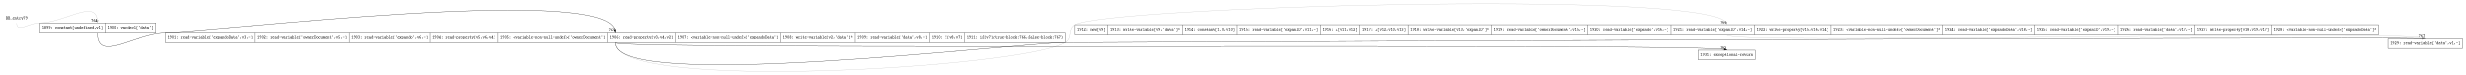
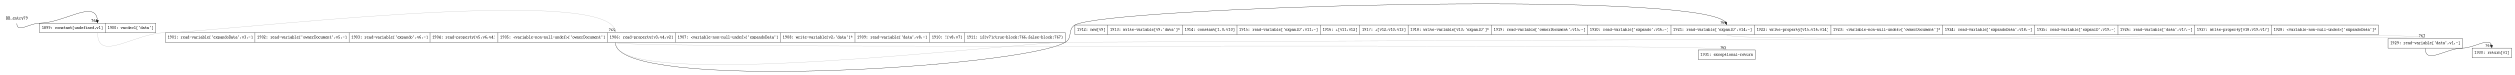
edge "1901: read-variable['expandoData',v3,-]" -> "1912: new[v9]": color gray -> black
edge "1899: constant[undefined,v1]" -> "1901: read-variable['expandoData',v3,-]": color black -> gray
edge "BB_entry79" -> "1899: constant[undefined,v1]": color gray -> black
edge "1901: read-variable['expandoData',v3,-]" -> "1929: read-variable['data',v1,-]": color black -> gray
edge "1901: read-variable['expandoData',v3,-]" -> "1931: exceptional-return": color black -> gray
node "1930: return[v1]": added
